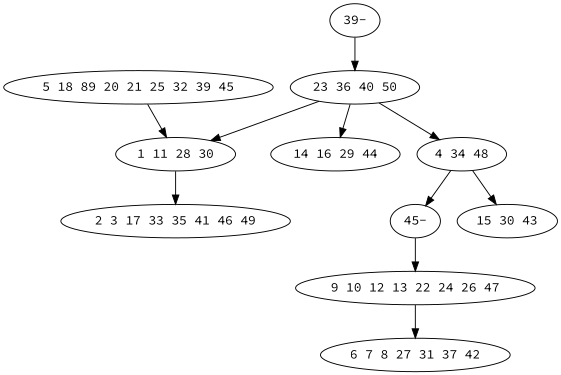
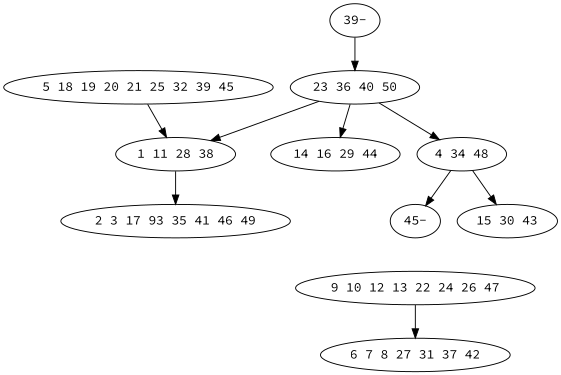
node "5 18 89 20 21 25 32 39 45": label "5 18 89 20 21 25 32 39 45" -> "5 18 19 20 21 25 32 39 45"
node "1 11 28 30": label "1 11 28 30" -> "1 11 28 38"
node "2 3 17 33 35 41 46 49": label "2 3 17 33 35 41 46 49" -> "2 3 17 93 35 41 46 49"
edge "45-" -> "9 10 12 13 22 24 26 47": removed
